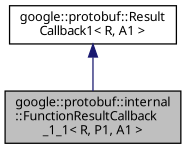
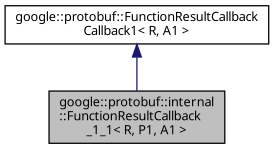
node "google::protobuf::Result Callback1< R, A1 >": label "google::protobuf::Result Callback1< R, A1 >" -> "google::protobuf::FunctionResultCallback Callback1< R, A1 >"
